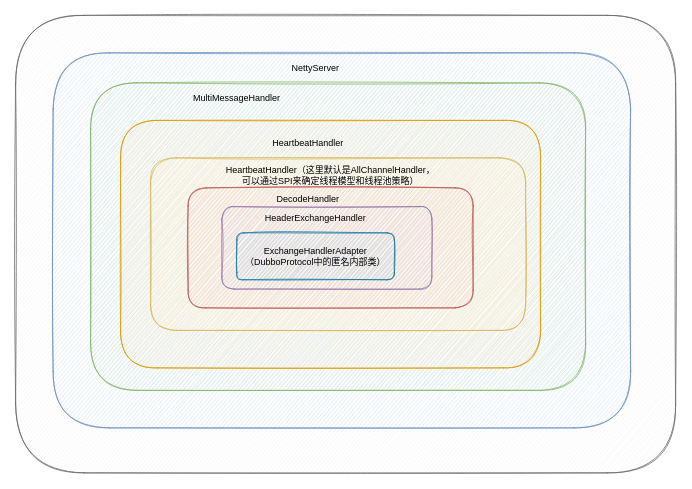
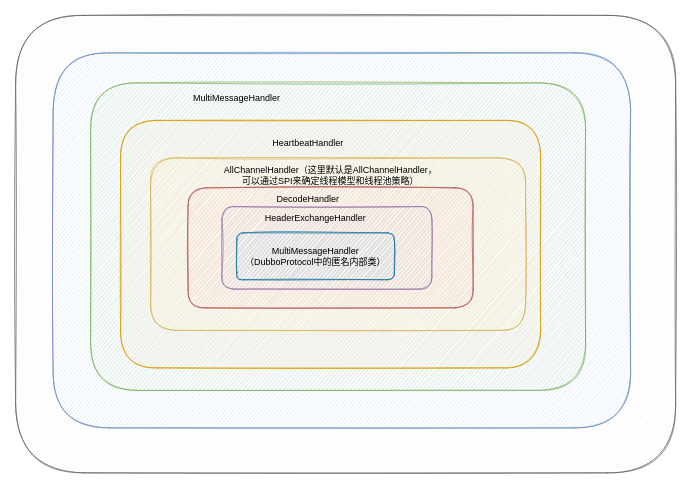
node "NettyServer": removed
node "HeartbeatHandler（这里默认是AllChannelHandler，可以通过SPI来确定线程模型和线程池策略）": label "HeartbeatHandler（这里默认是AllChannelHandler，可以通过SPI来确定线程模型和线程池策略）" -> "AllChannelHandler（这里默认是AllChannelHandler，可以通过SPI来确定线程模型和线程池策略）"
node "ExchangeHandlerAdapter （DubboProtocol中的匿名内部类）": label "ExchangeHandlerAdapter （DubboProtocol中的匿名内部类）" -> "MultiMessageHandler （DubboProtocol中的匿名内部类）"
